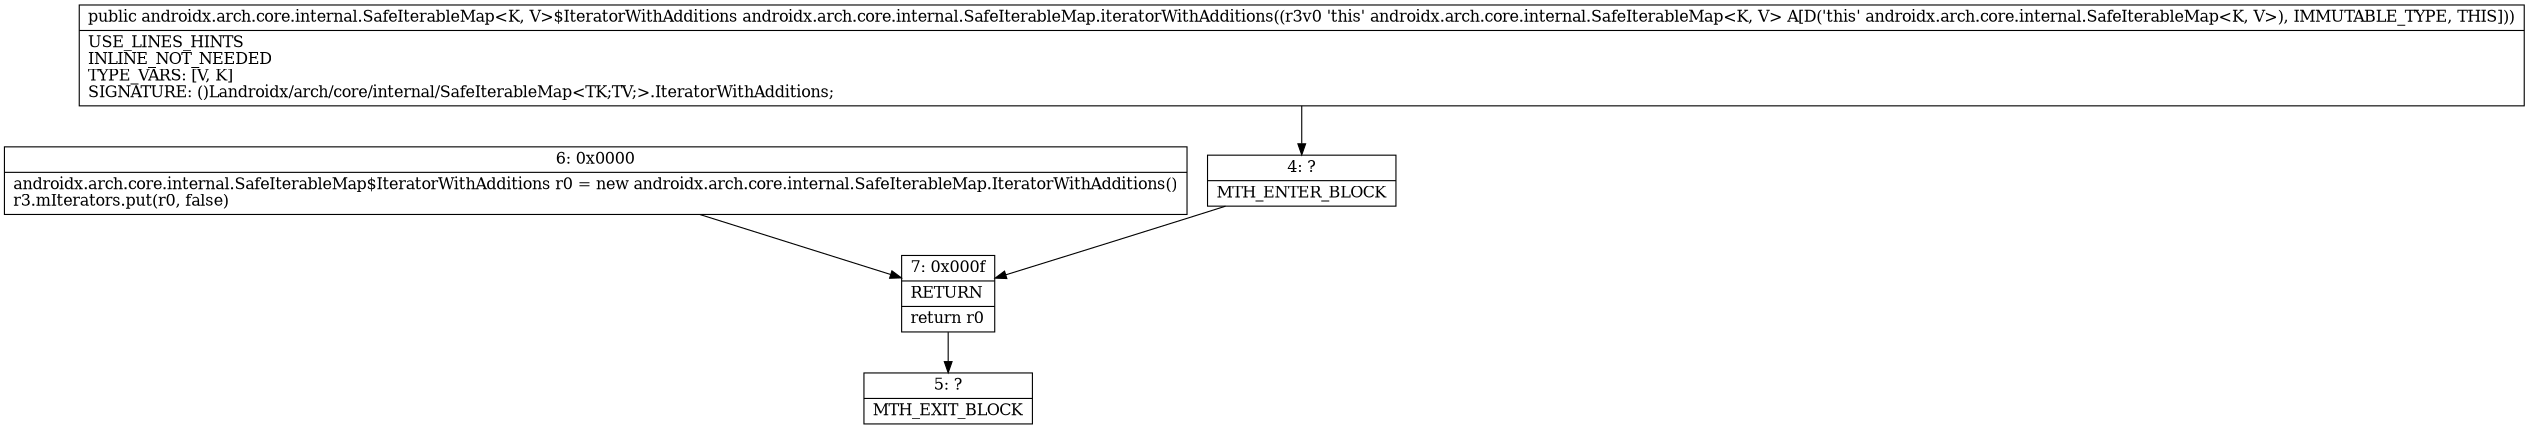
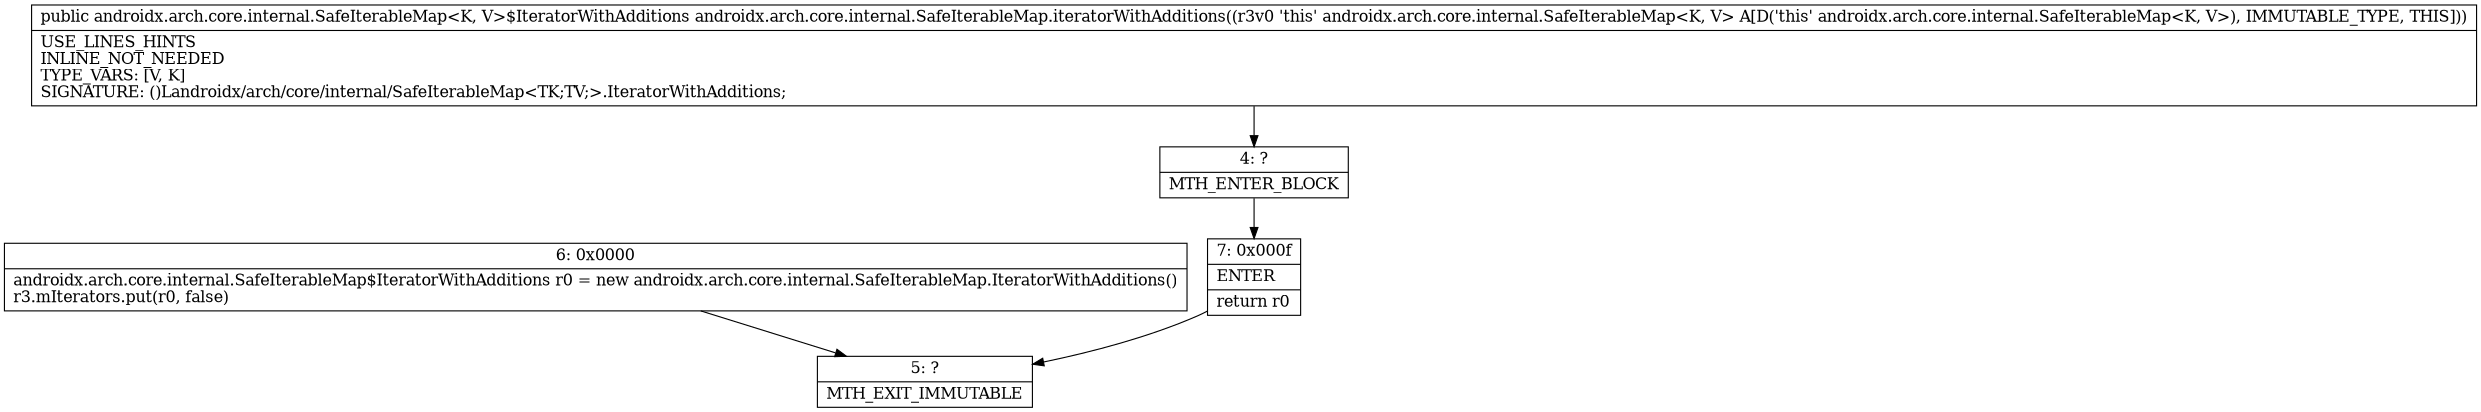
edge "6: 0x0000" -> "7: 0x000f": now "6: 0x0000" -> "5: ?"
node "7: 0x000f": text "RETURN" -> "ENTER"
node "5: ?": text "MTH_EXIT_BLOCK" -> "MTH_EXIT_IMMUTABLE"
